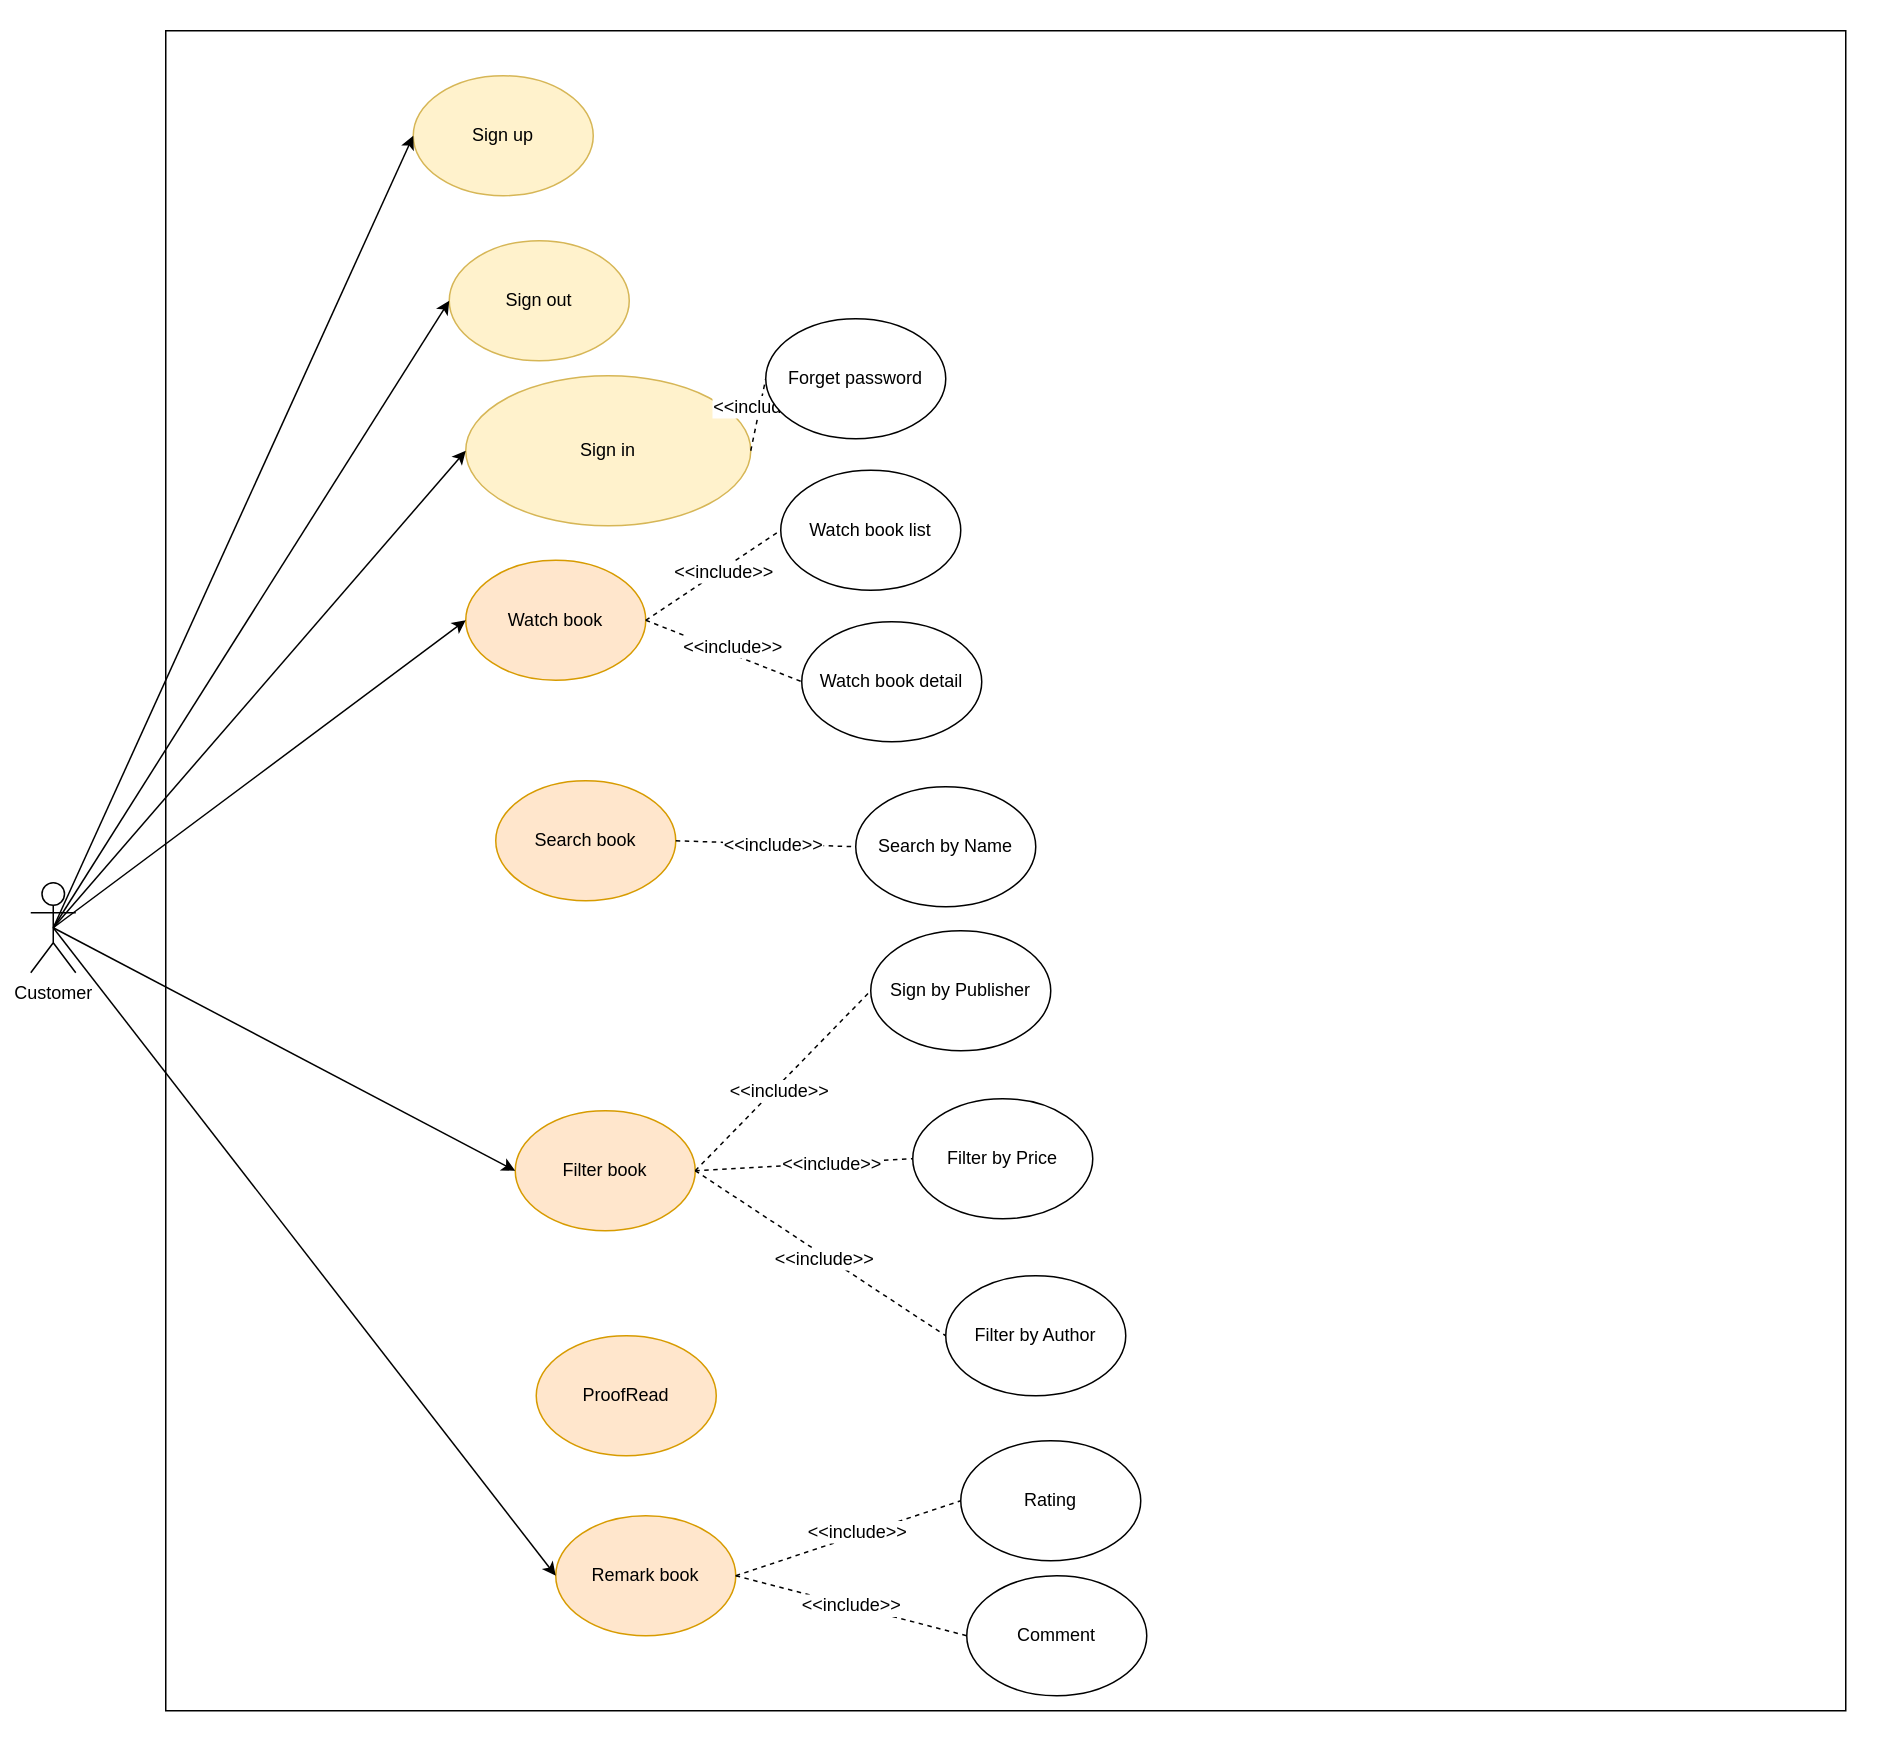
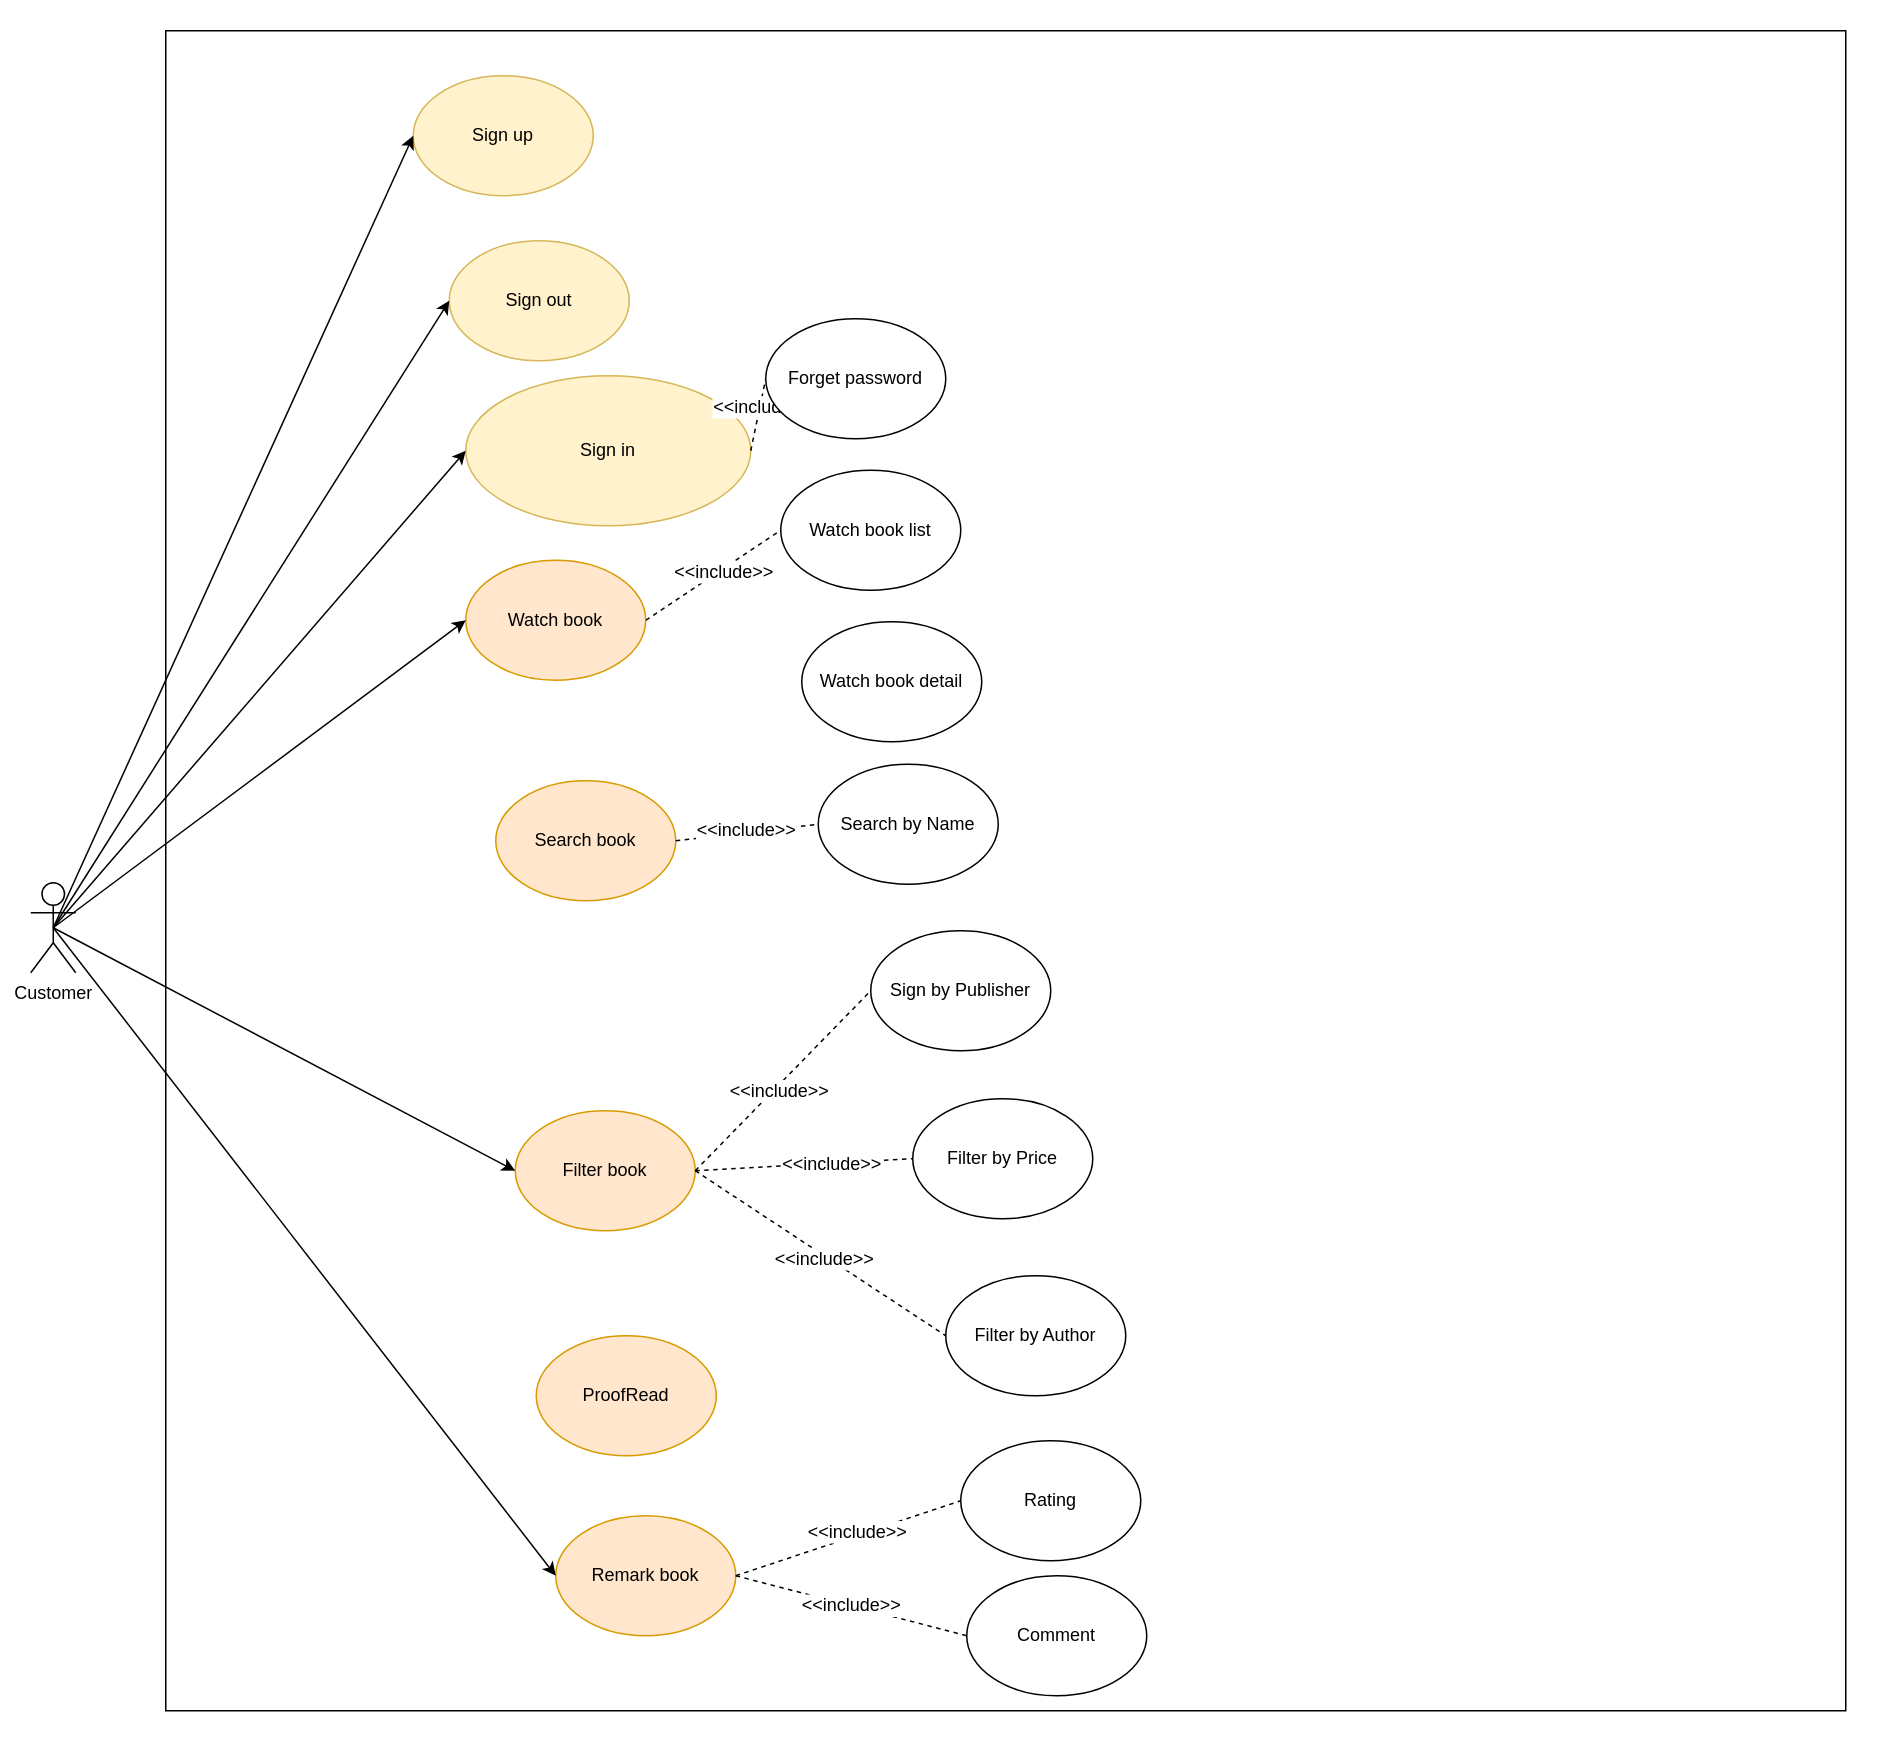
edge "Watch book" -- "Watch book detail": removed, label "<<include>>"
node "Search by Name": moved (946, 847) -> (908, 824)
